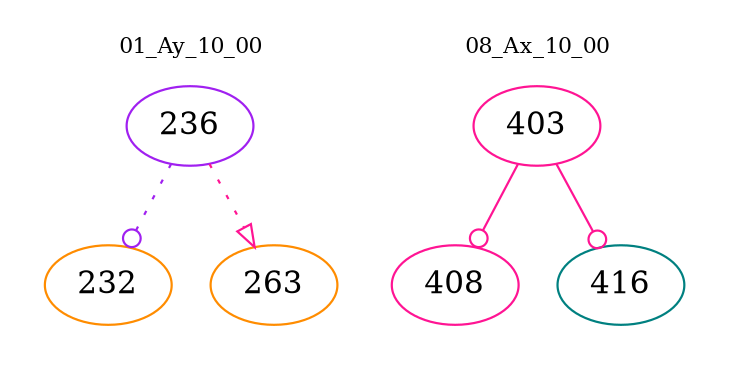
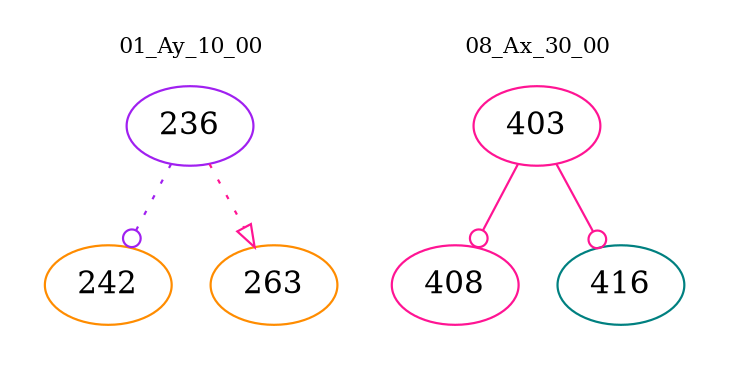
cluster "08_Ax_10_00": label "08_Ax_10_00" -> "08_Ax_30_00"
node "232": label "232" -> "242"
